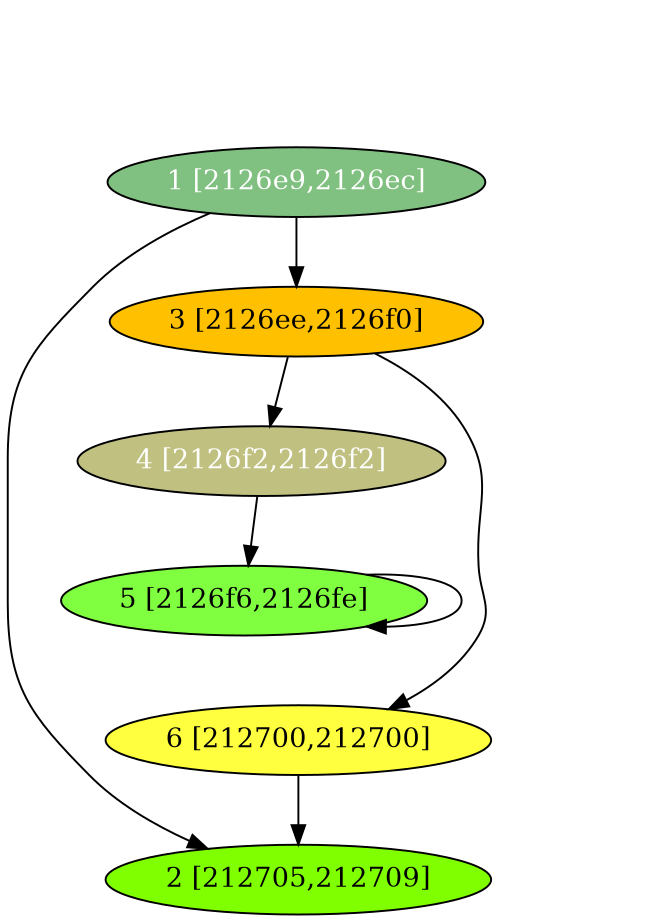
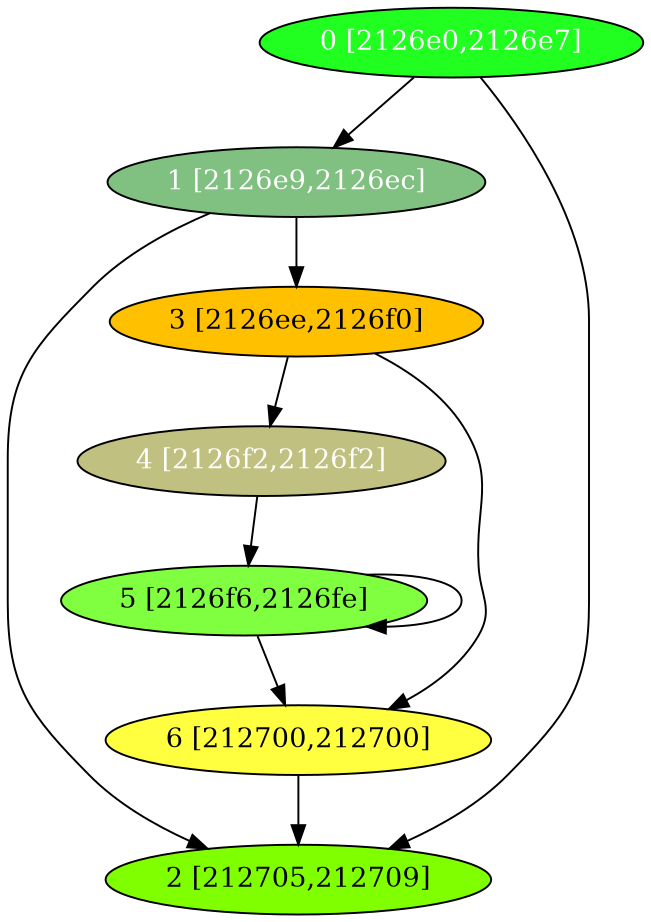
node "0 [2126e0,2126e7]": added
edge "5 [2126f6,2126fe]" -> "6 [212700,212700]": added
